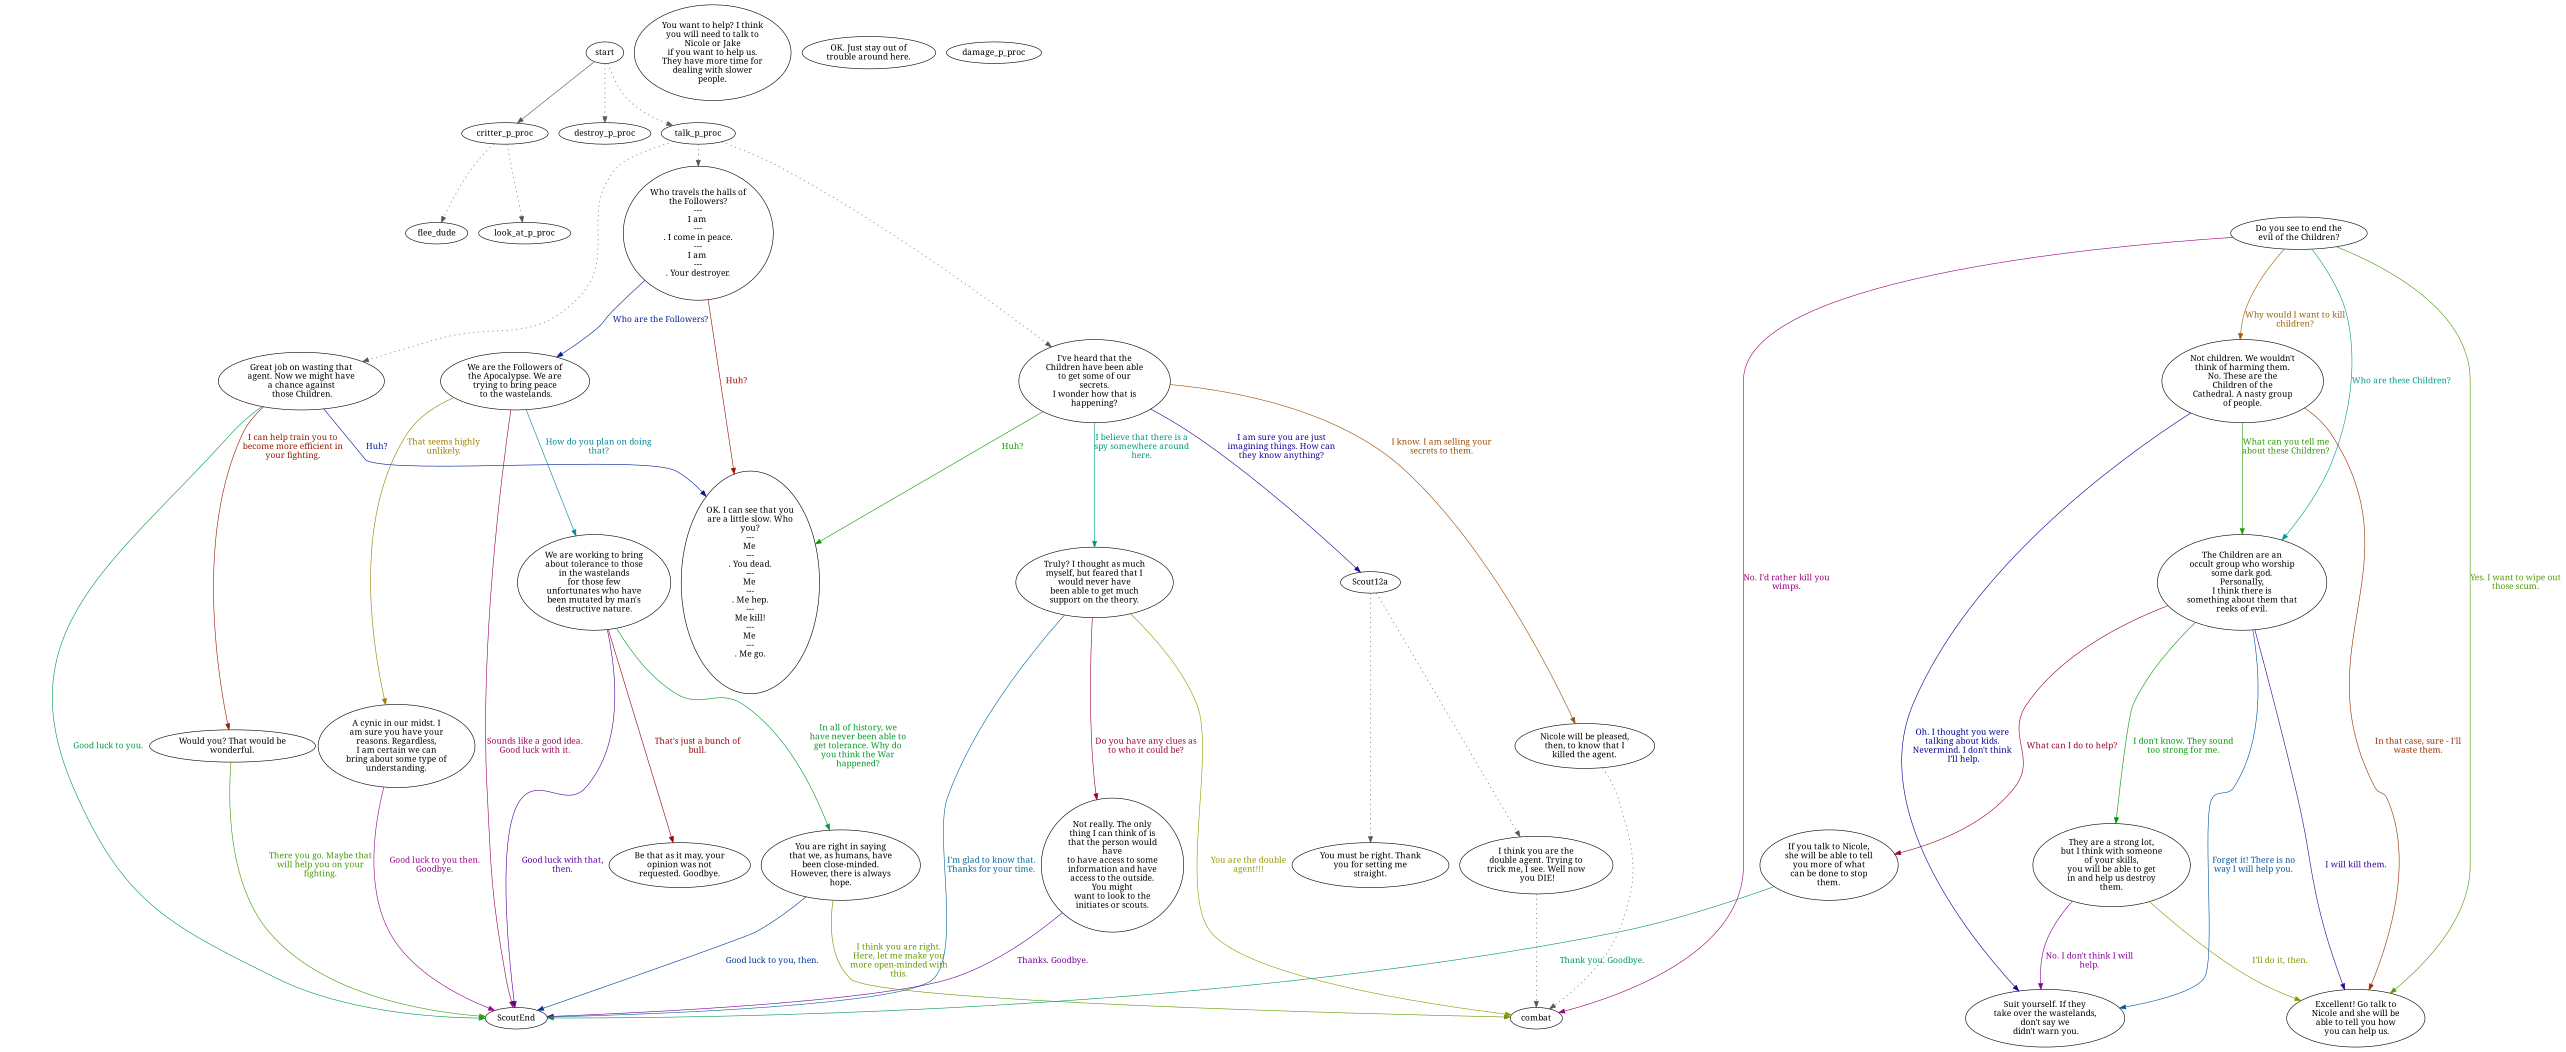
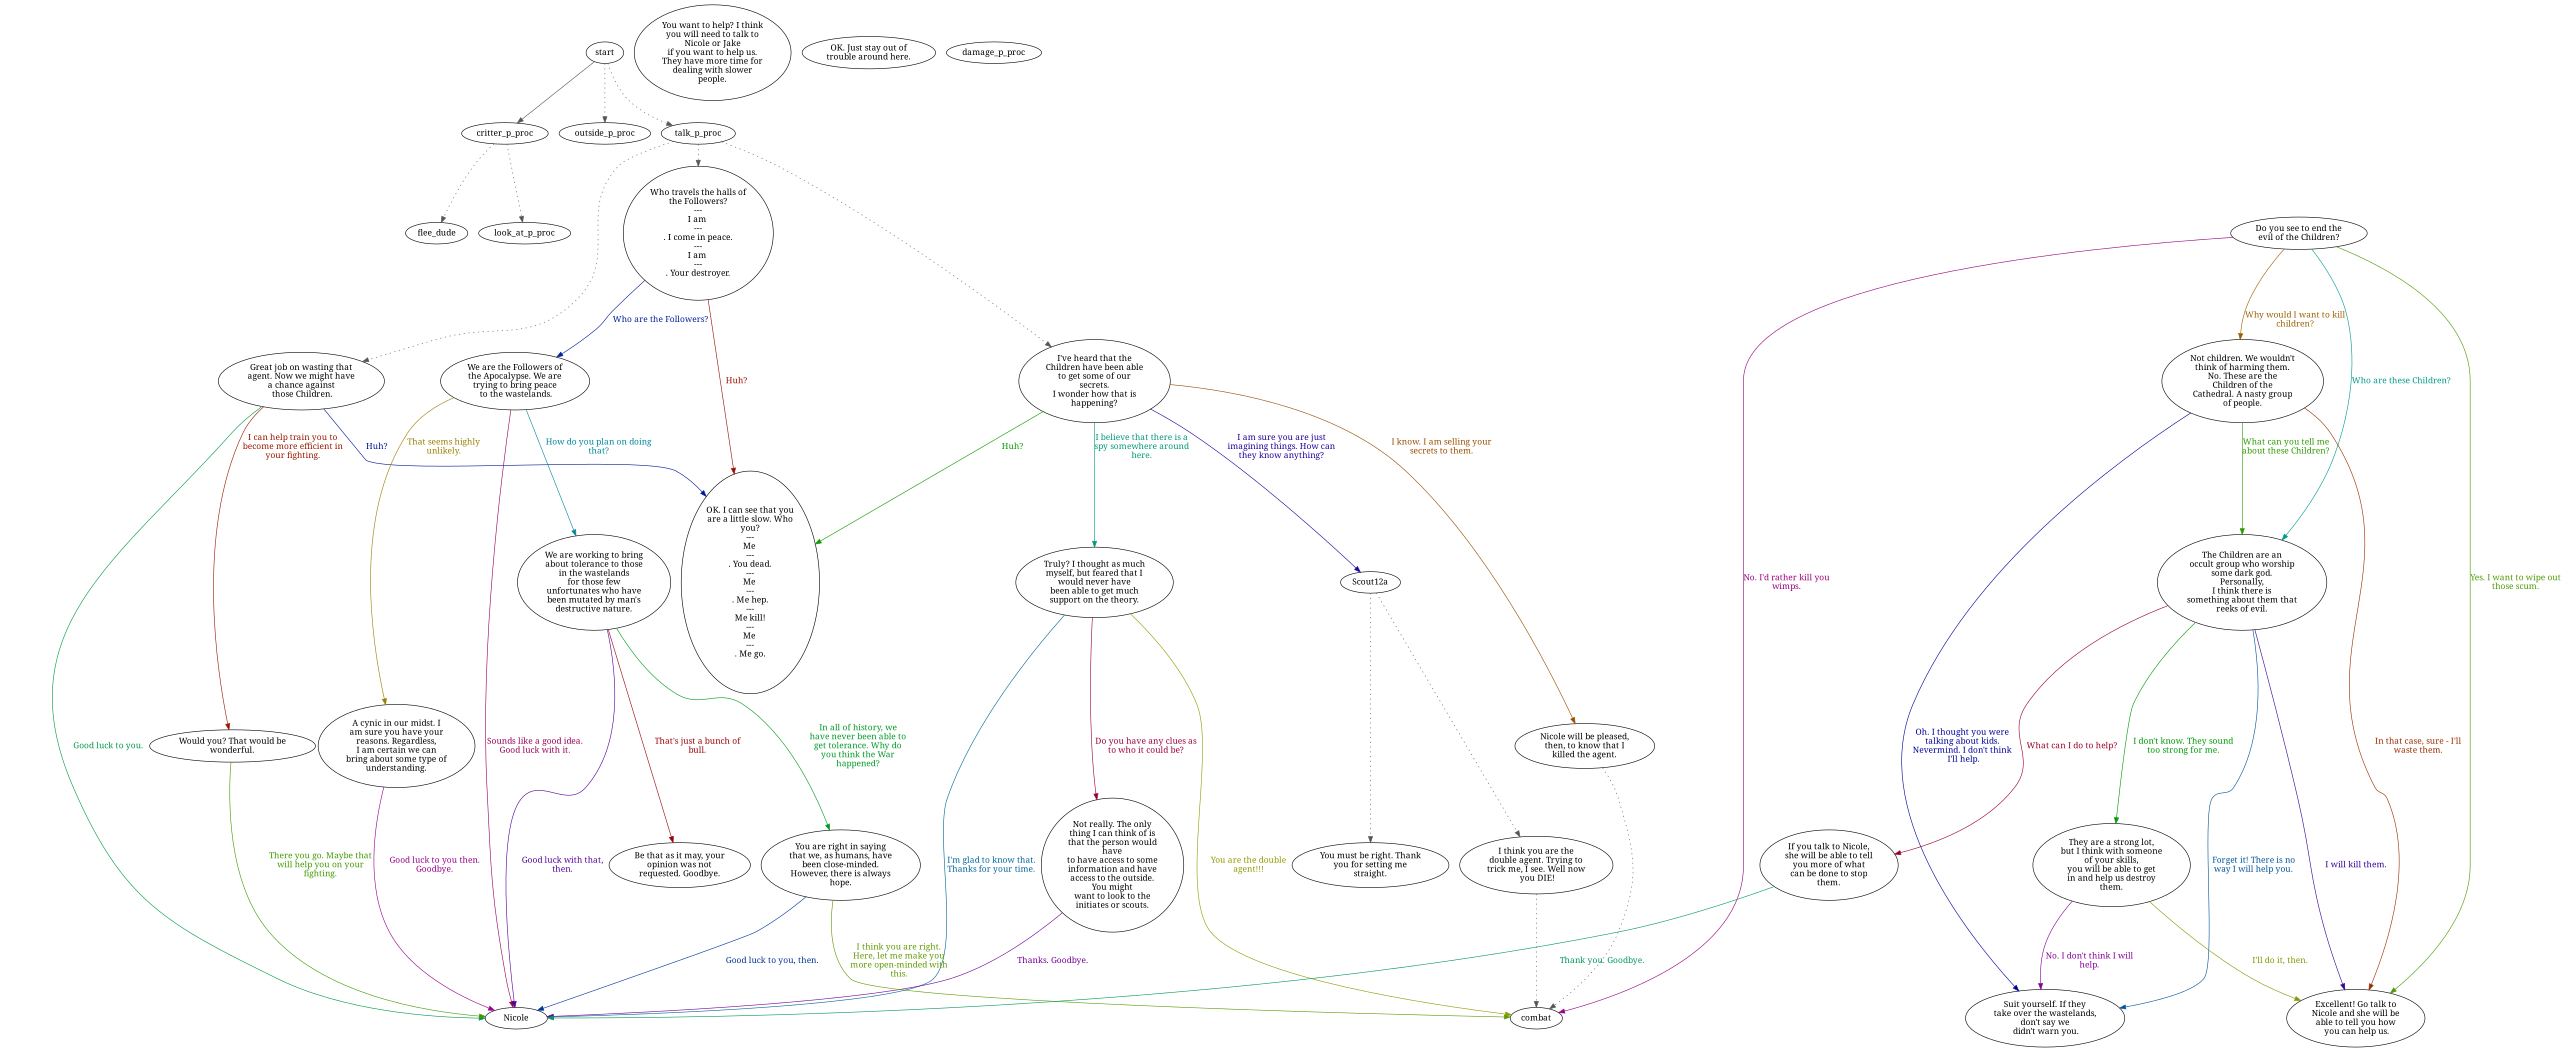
node "destroy_p_proc": label "destroy_p_proc" -> "outside_p_proc"
node "ScoutEnd": label "ScoutEnd" -> "Nicole"
